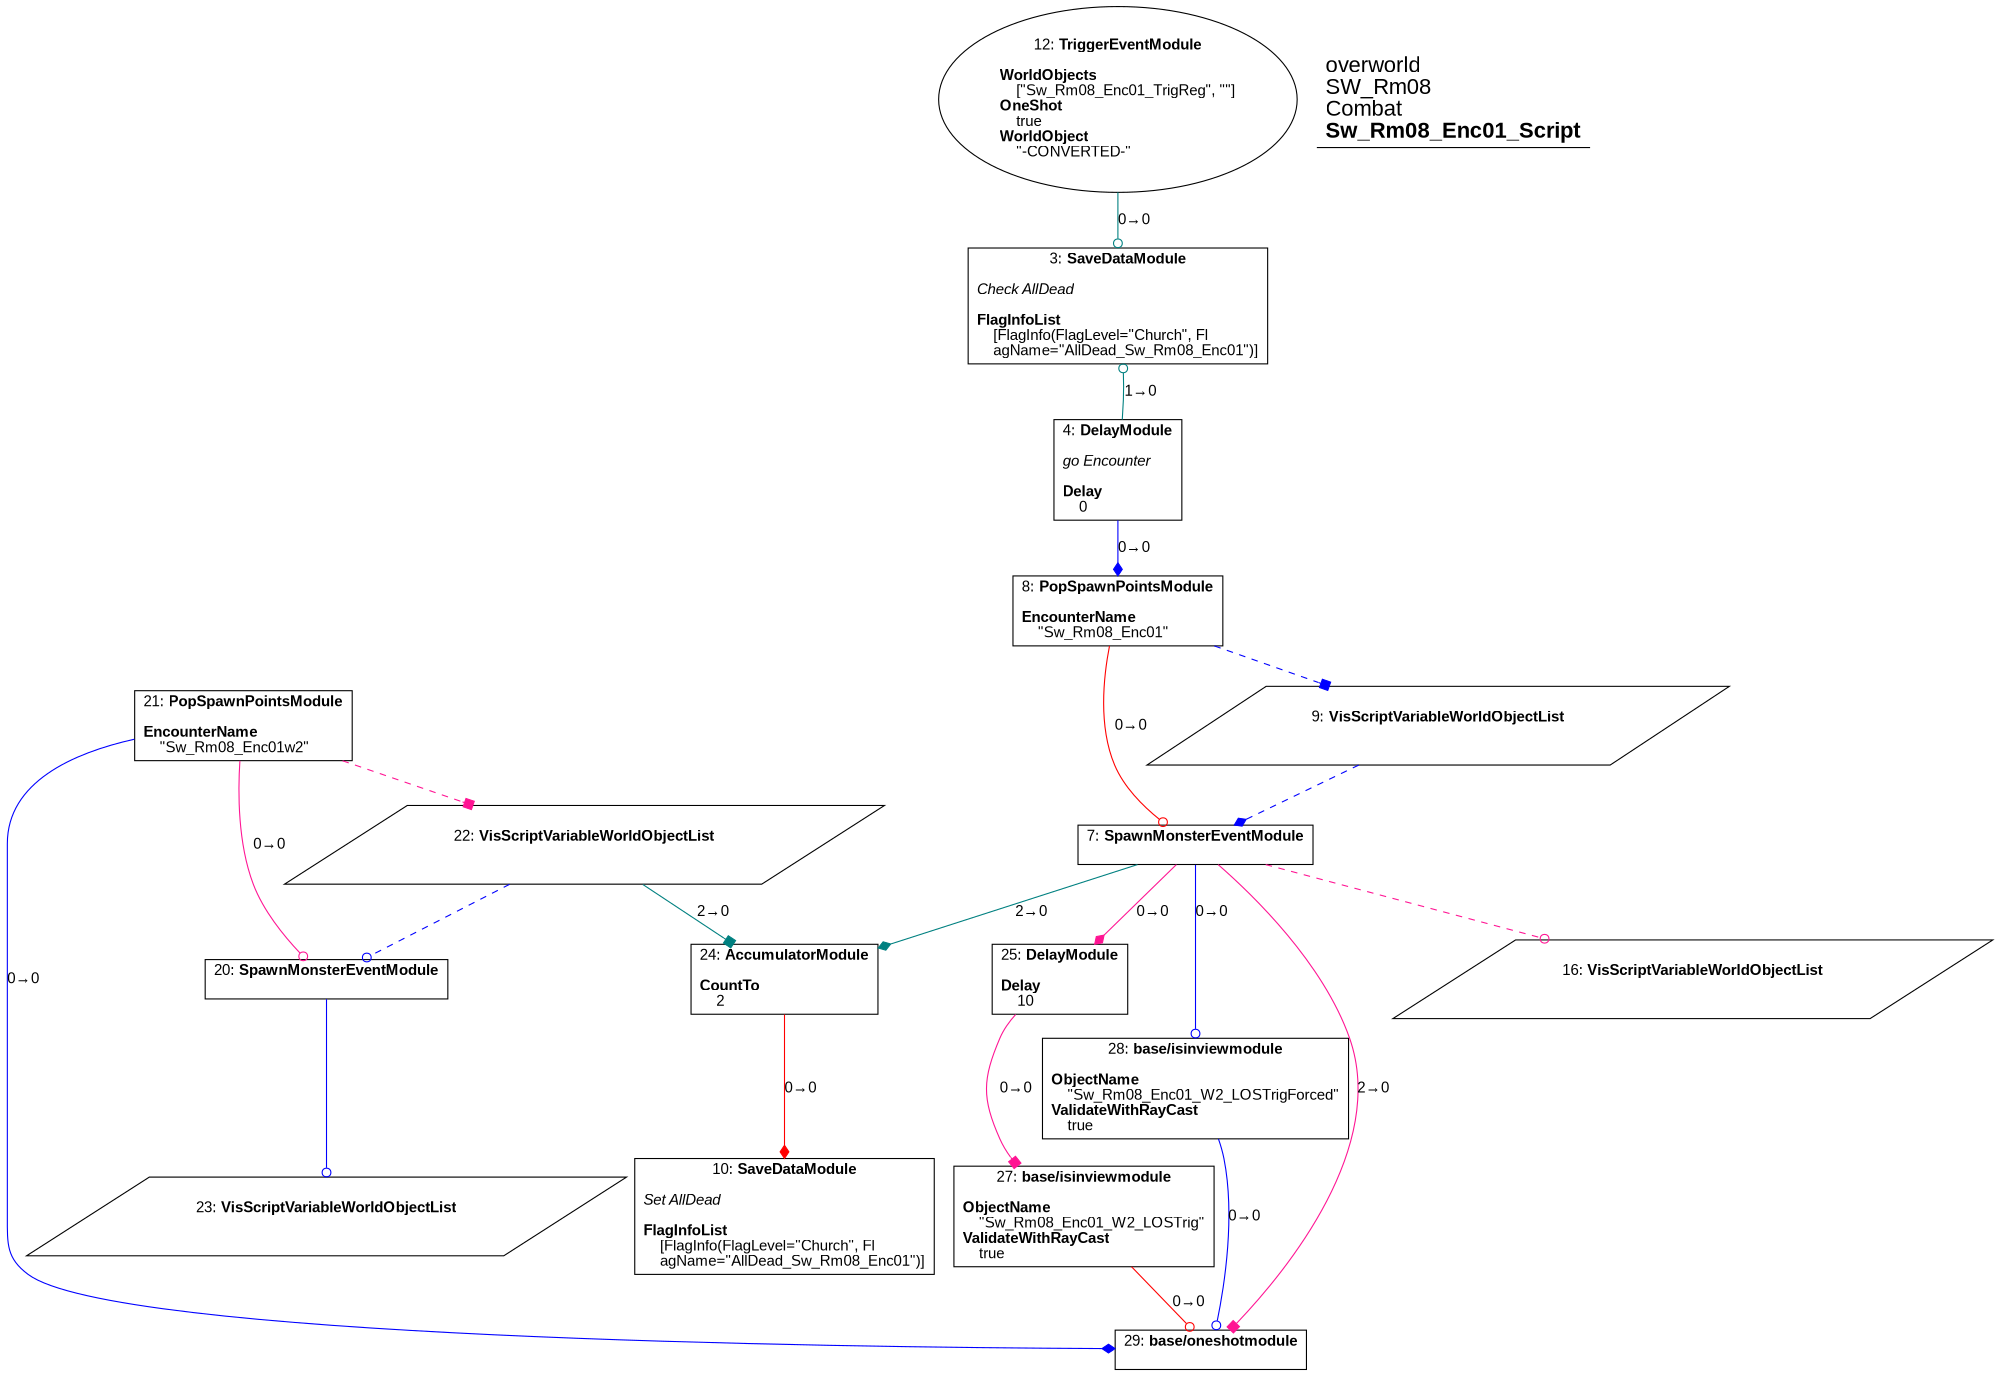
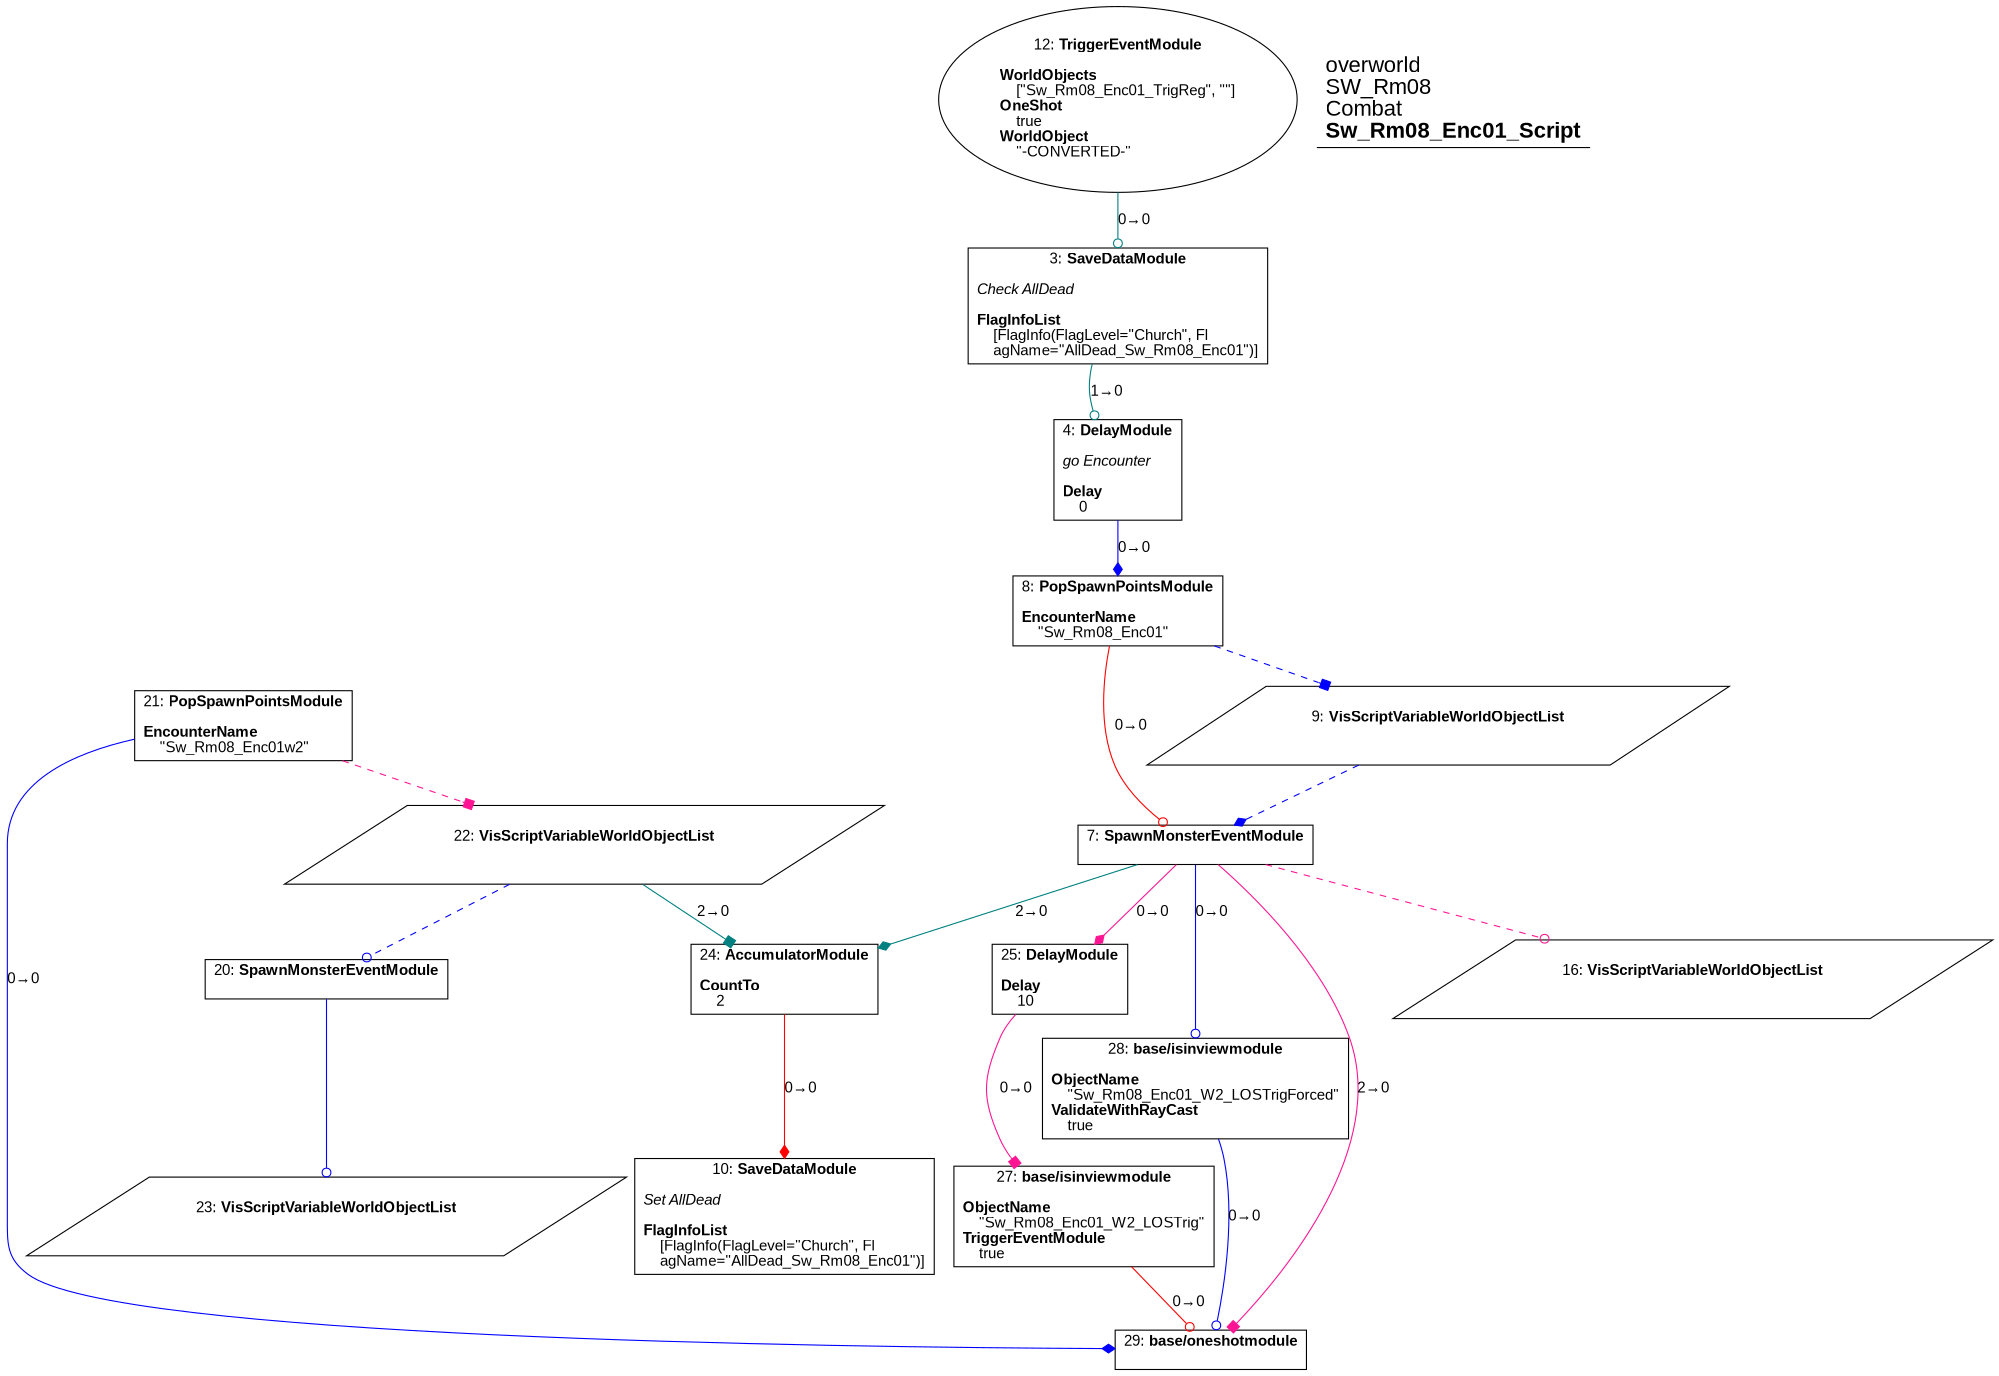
edge "4:" -> "3:": reversed
edge "21:" -> "20:": removed, label "0→0"
node "27:": text "ValidateWithRayCast" -> "TriggerEventModule"
